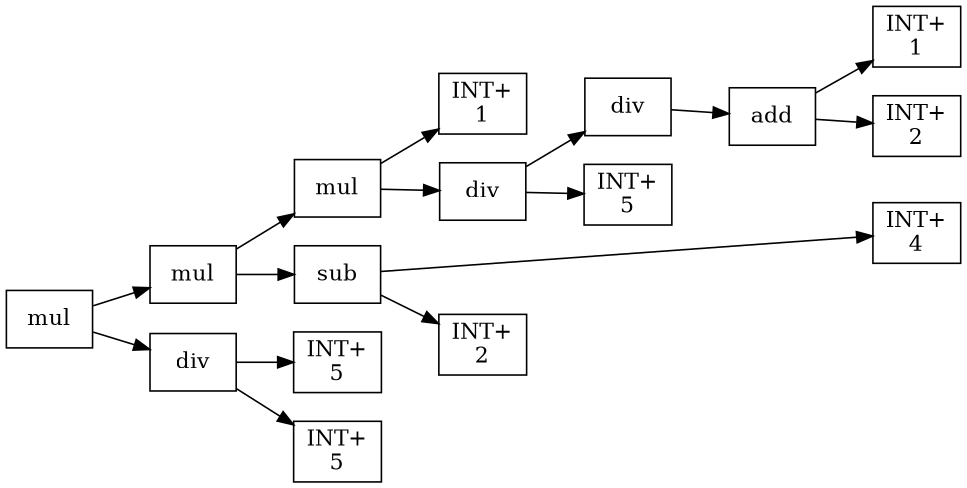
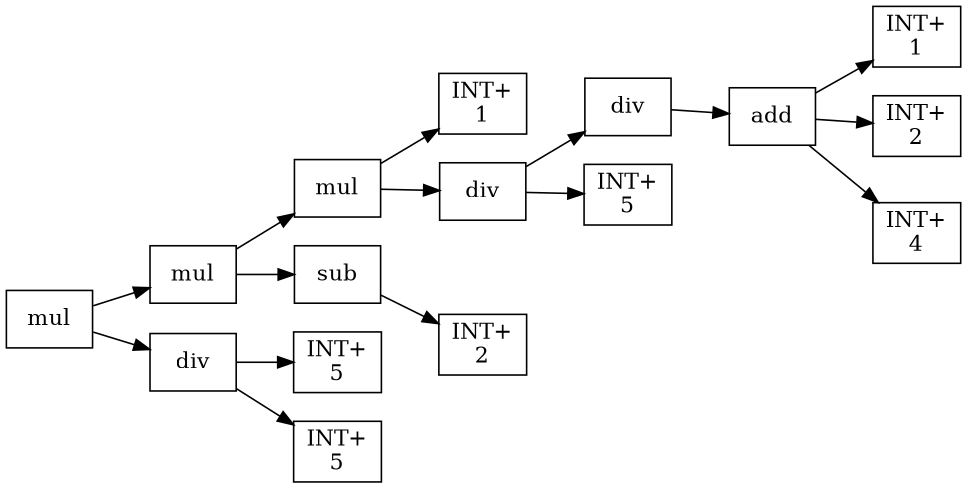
edge "sub" -> "INT+ 4": now "add" -> "INT+ 4"
